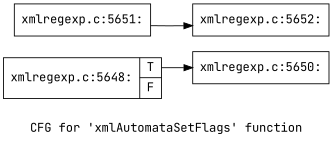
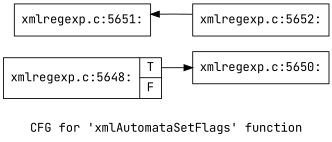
edge "xmlregexp.c:5651:" -> "xmlregexp.c:5652:": reversed
